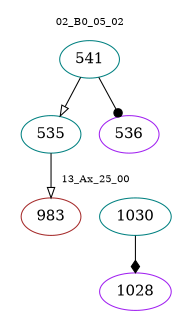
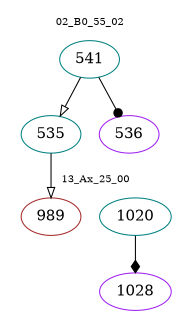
cluster "02_B0_05_02": label "02_B0_05_02" -> "02_B0_55_02"
node "983": label "983" -> "989"
node "1030": label "1030" -> "1020"
